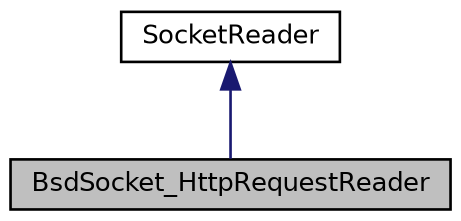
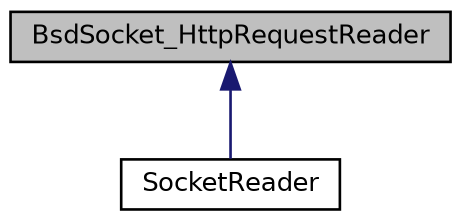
edge "BsdSocket_HttpRequestReader" -> "SocketReader": reversed
